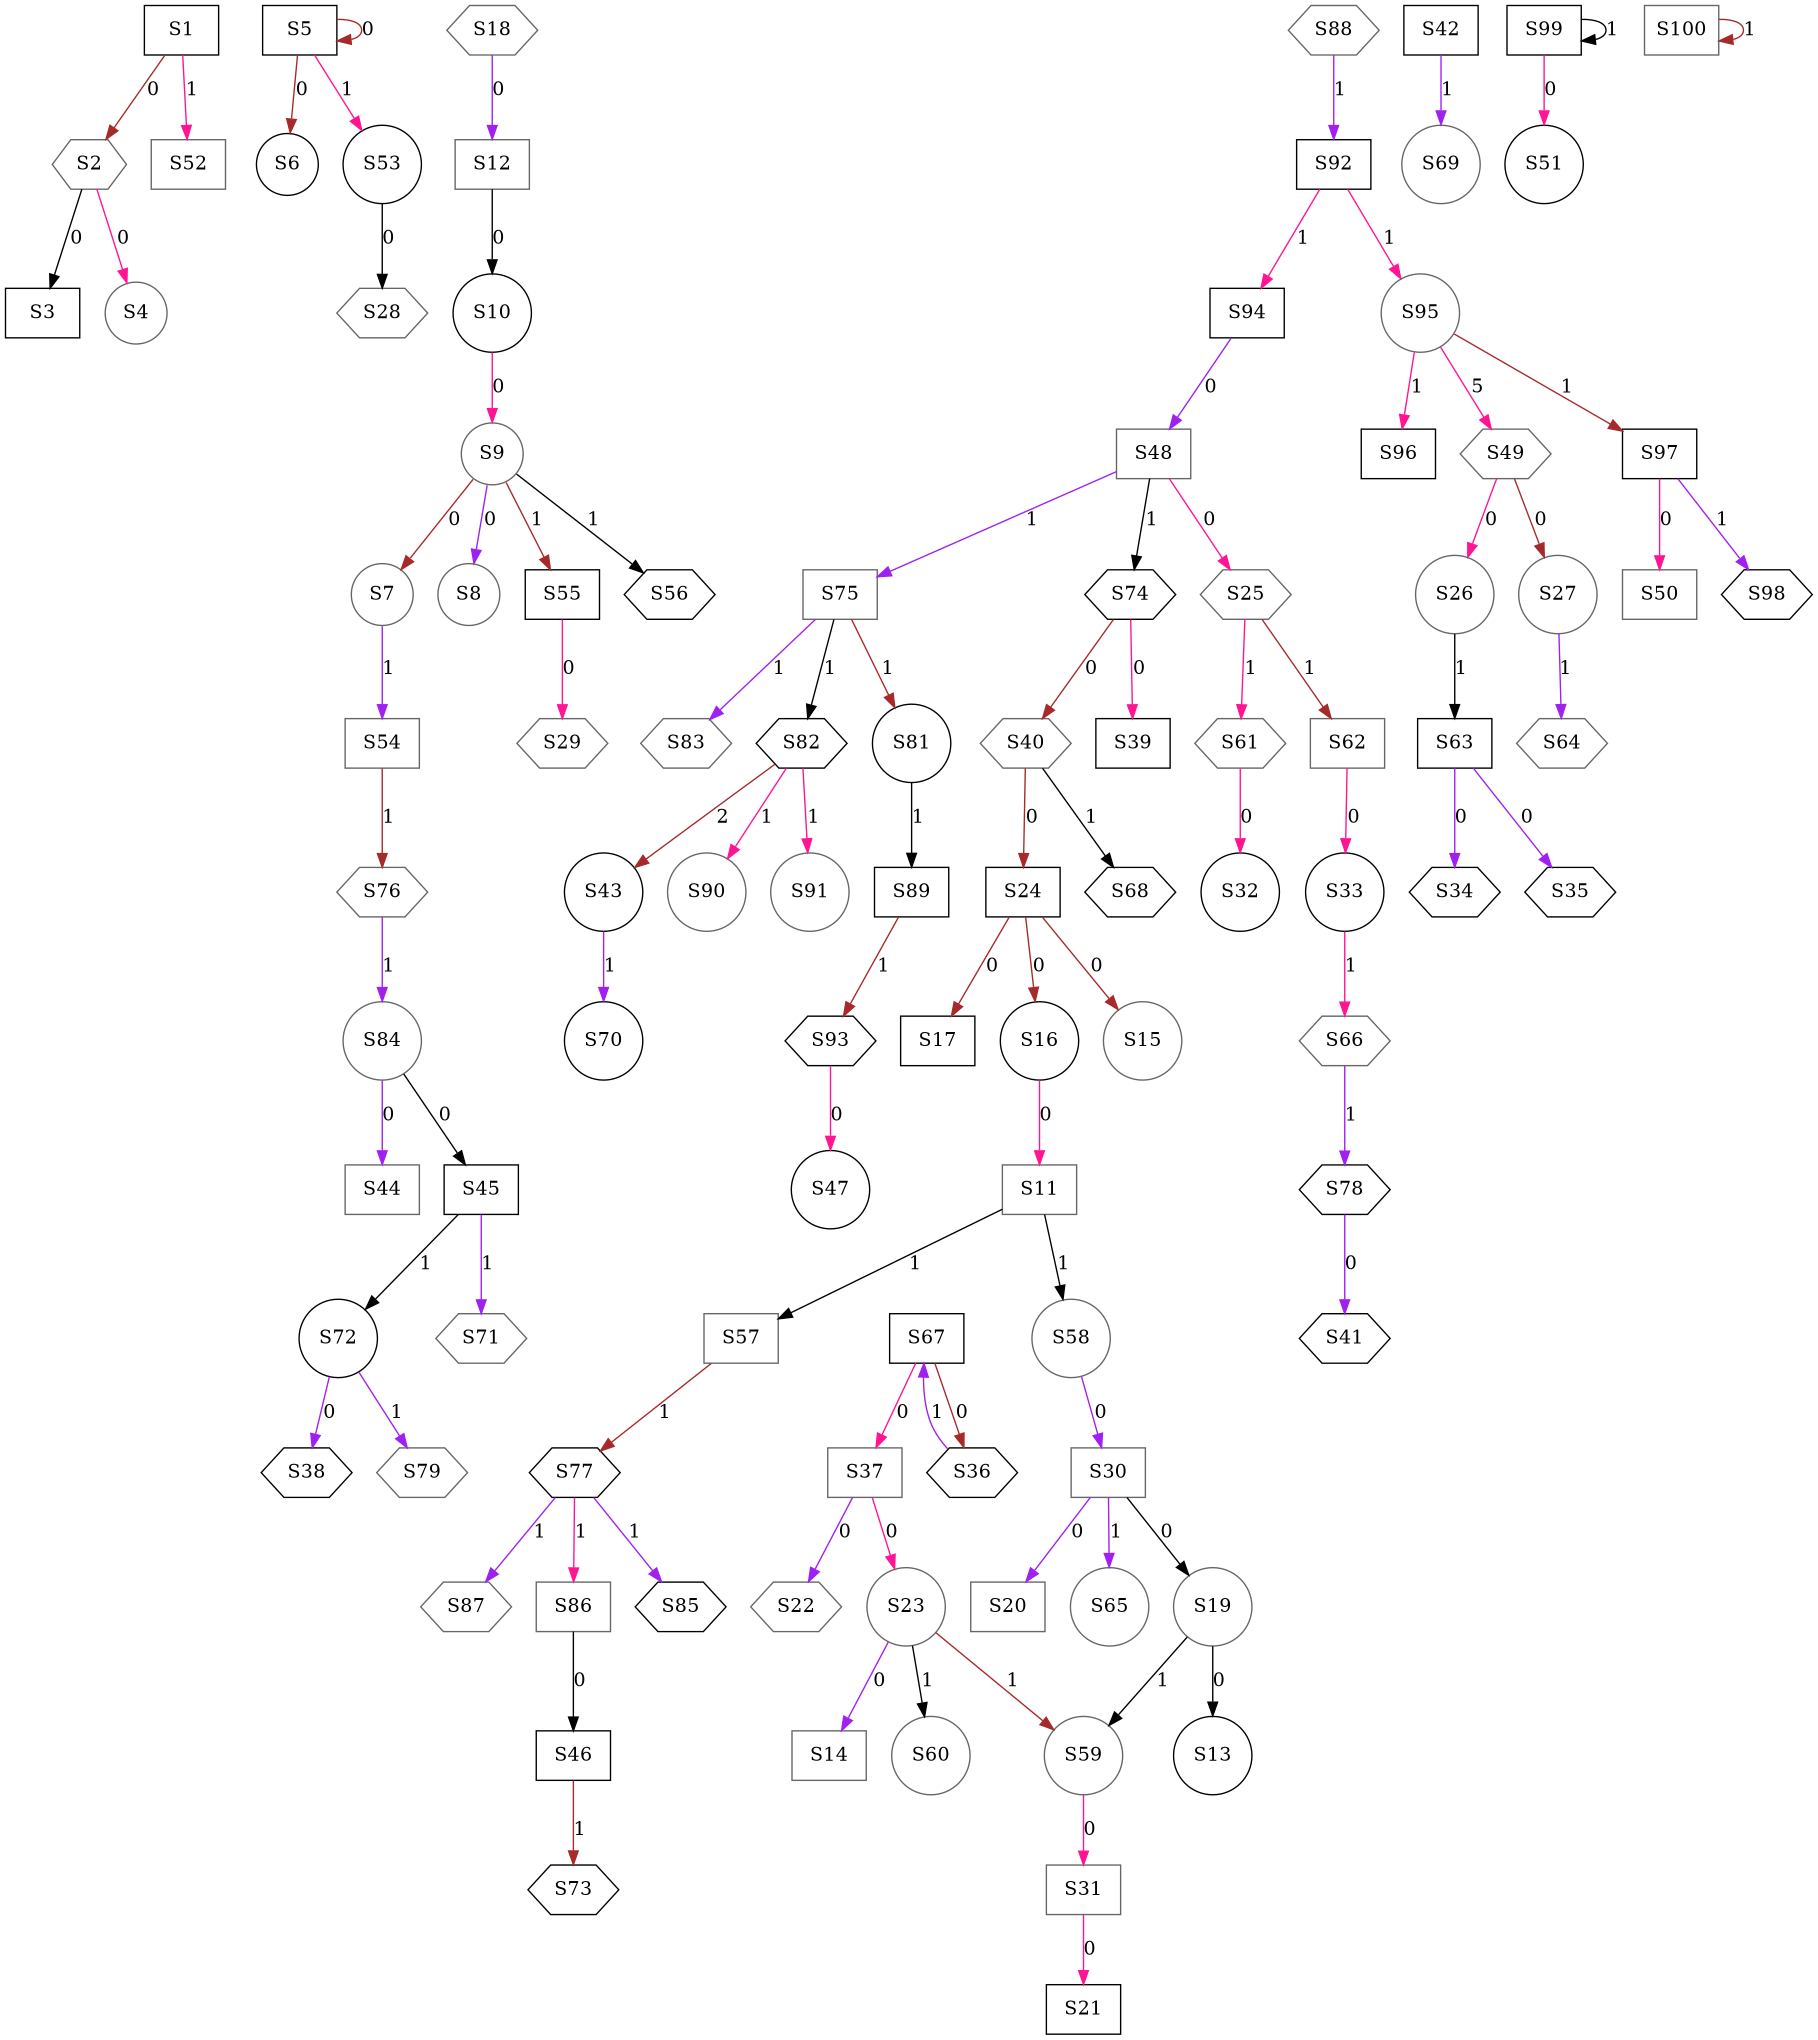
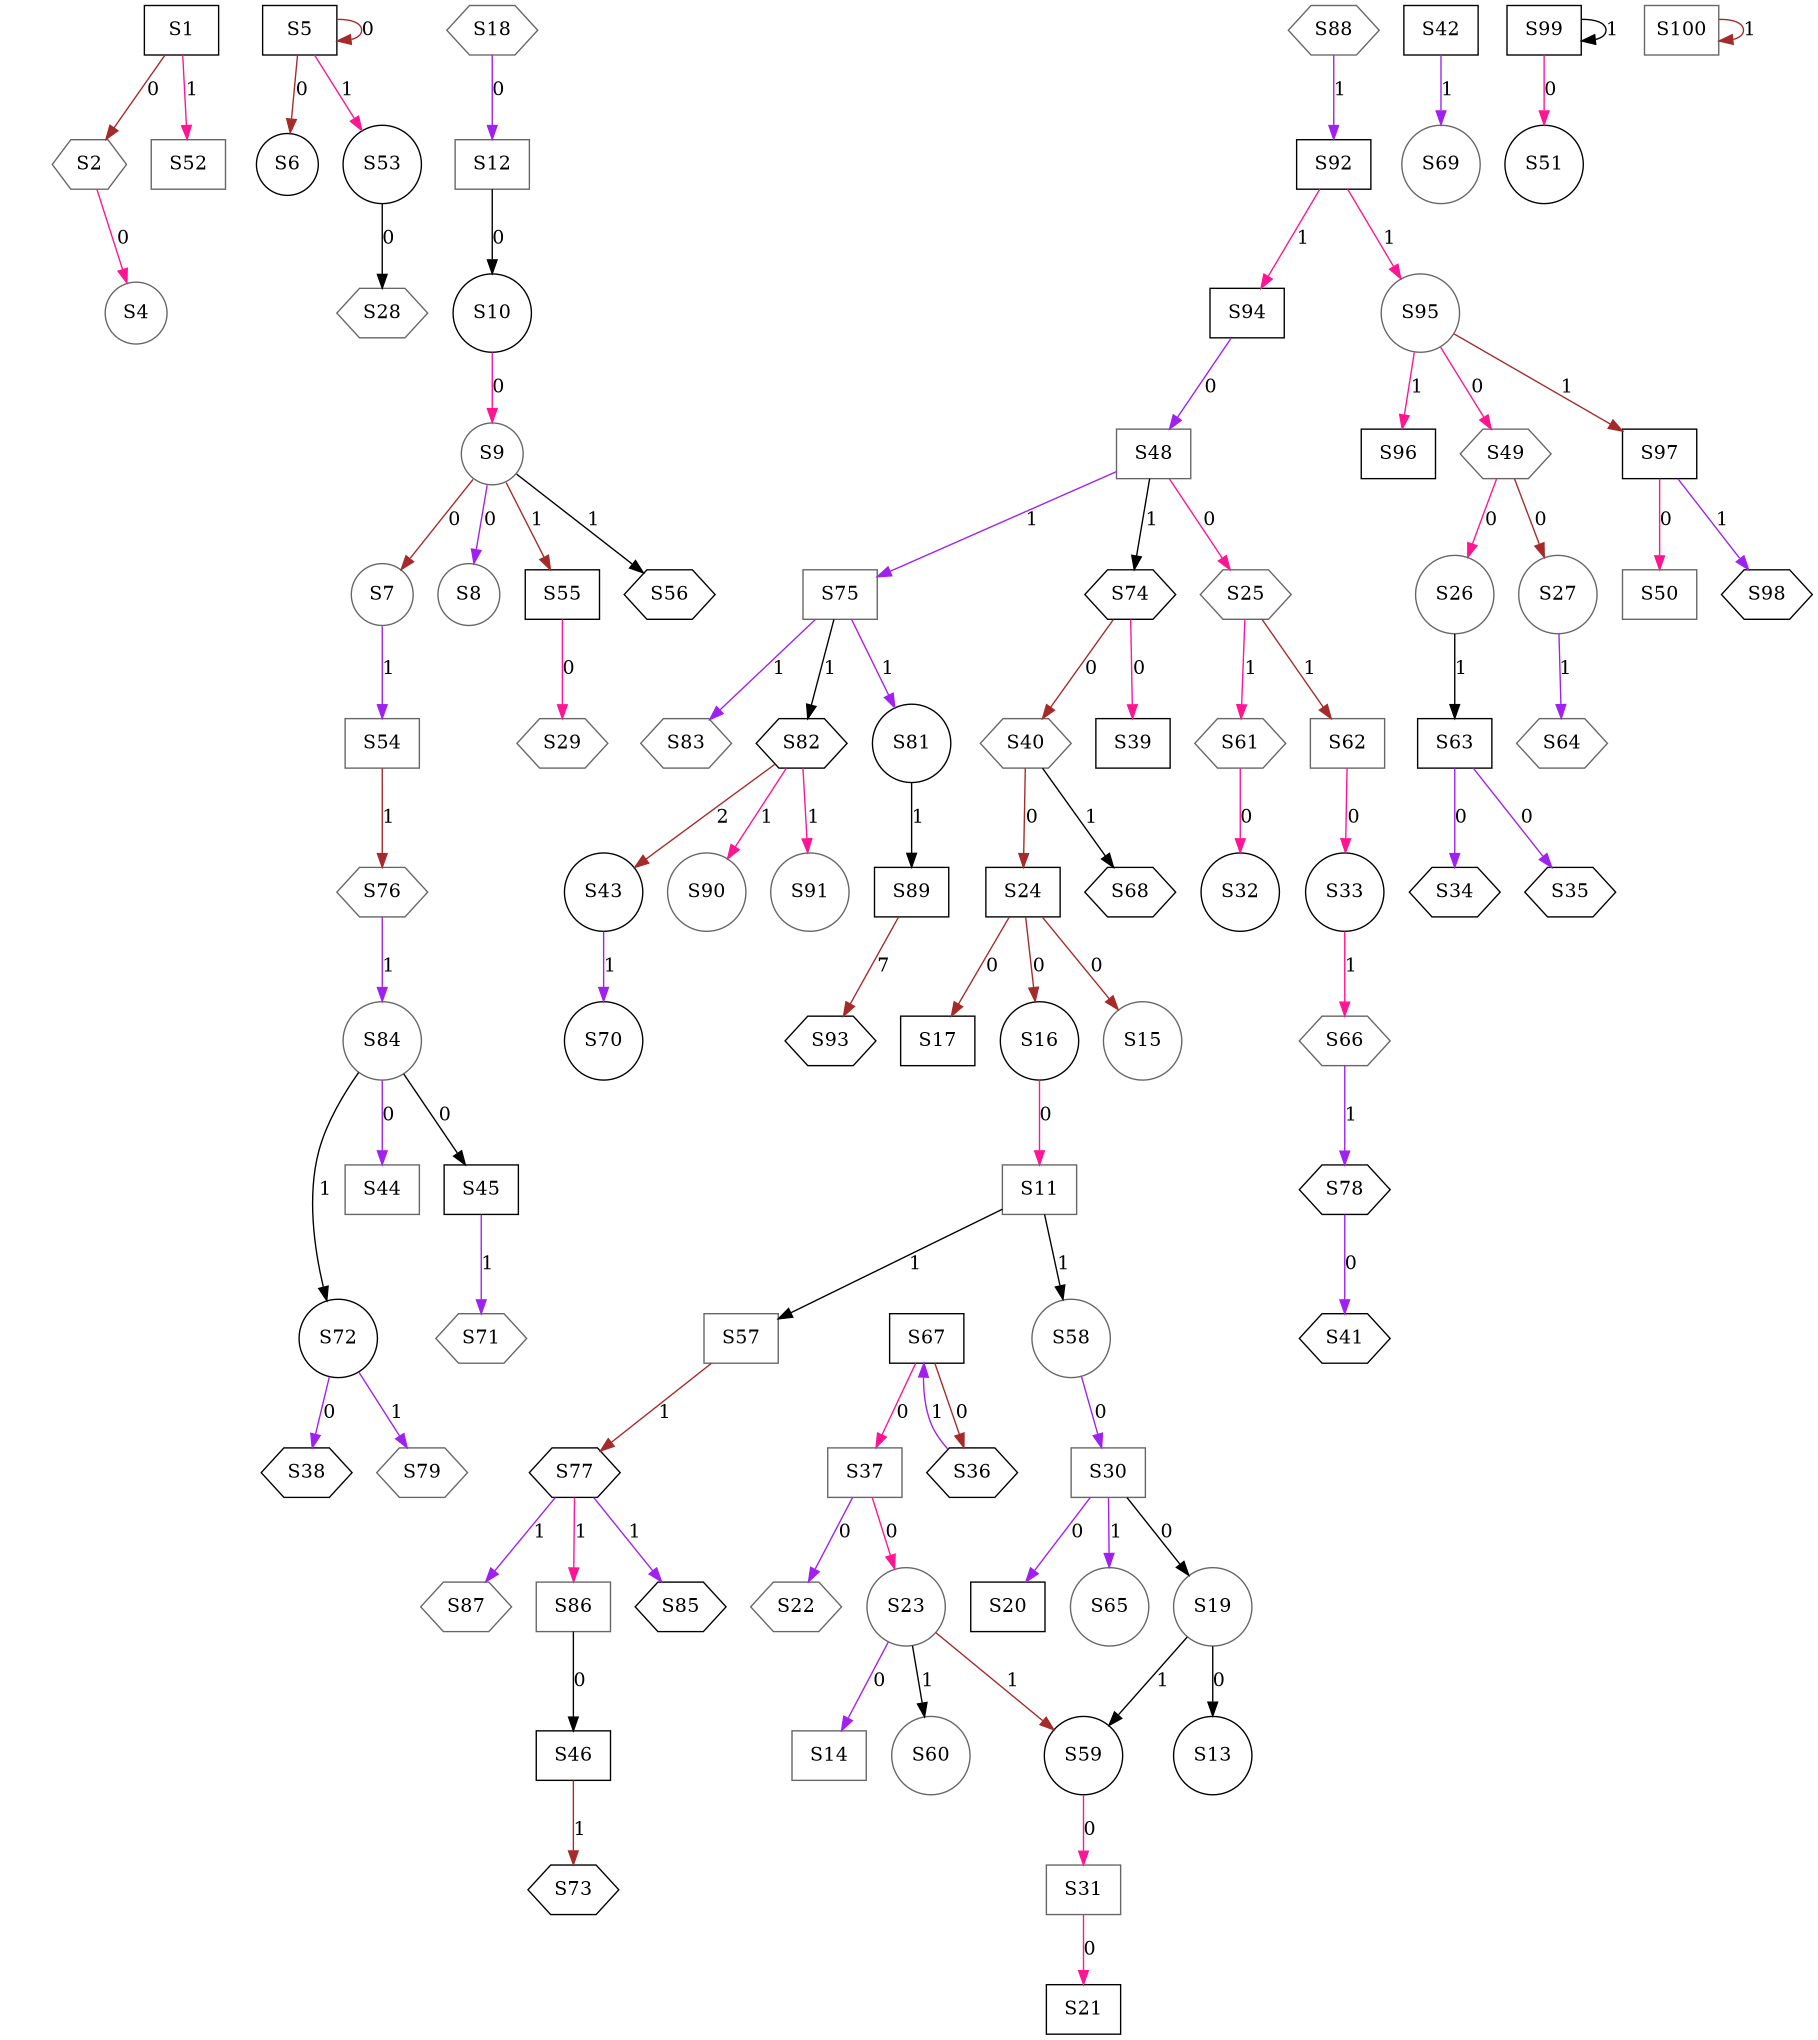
node "S3": removed
edge "S95" -> "S49": label "5" -> "0"
edge "S75" -> "S81": color brown -> purple
edge "S89" -> "S93": label "1" -> "7"
node "S47": removed
edge "S45" -> "S72": now "S84" -> "S72"
node "S20": color gray40 -> black
node "S59": color gray40 -> black
